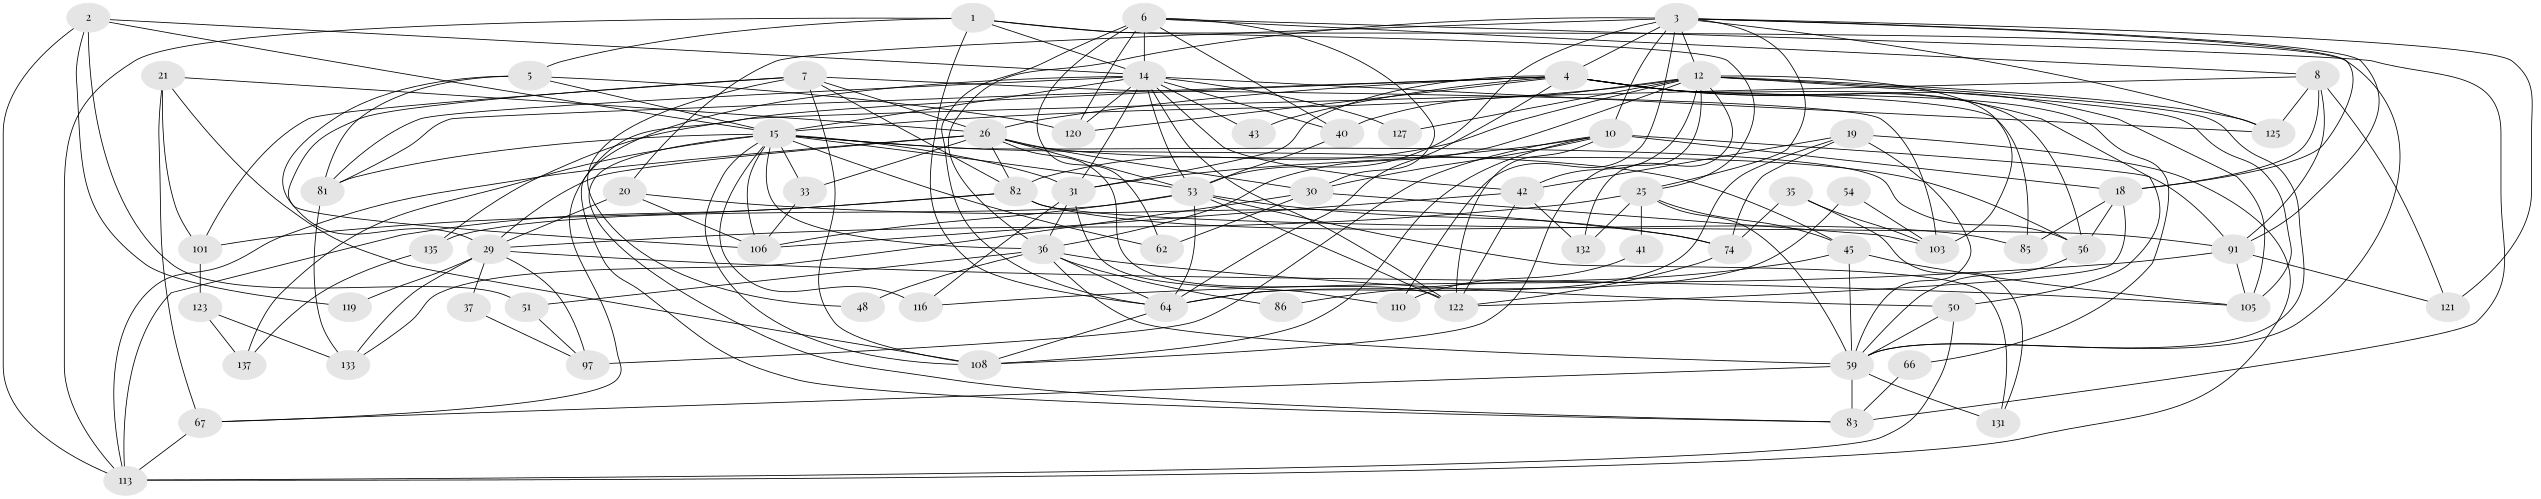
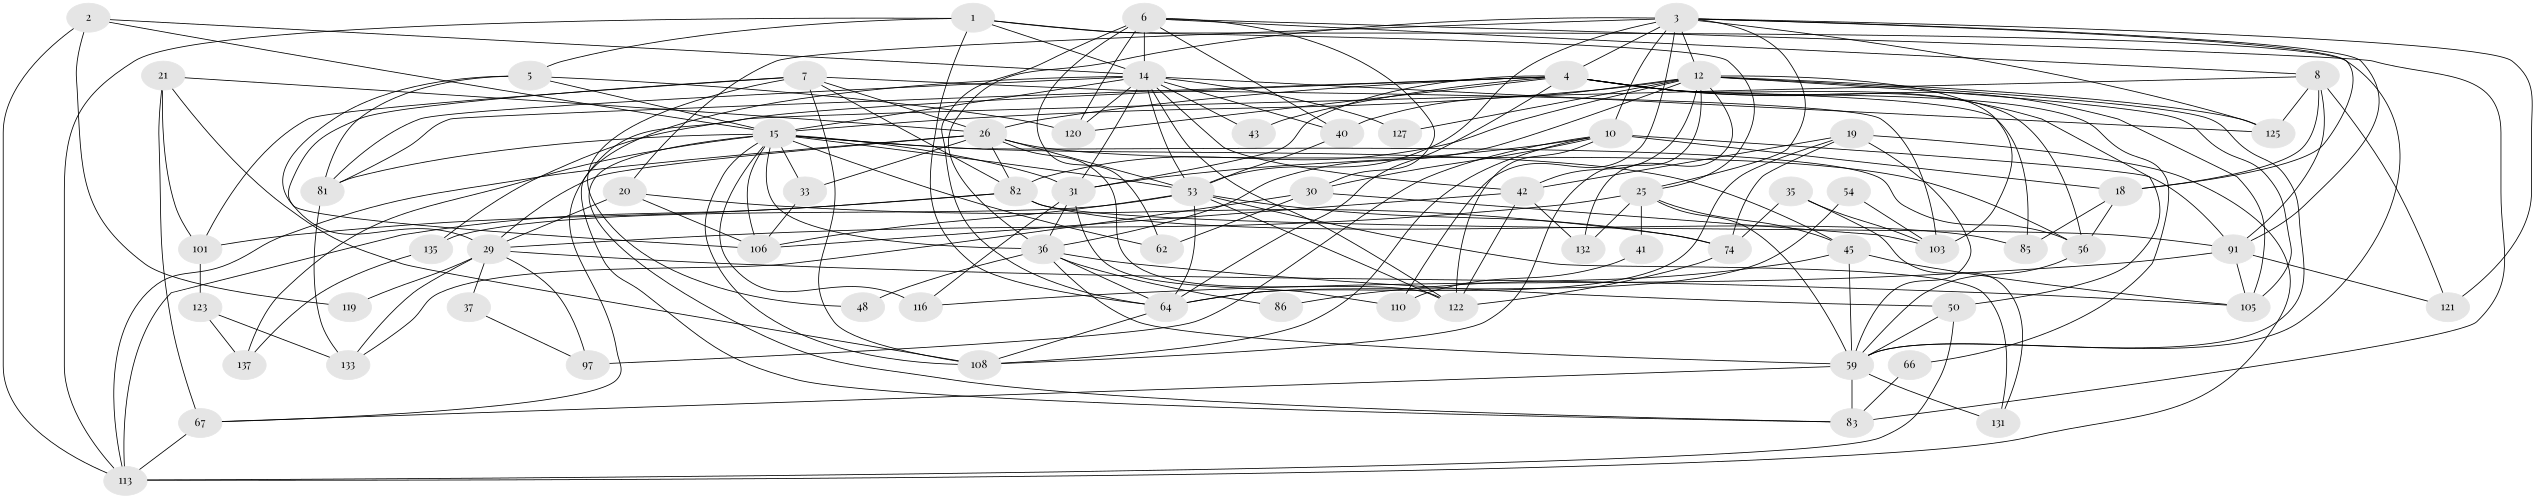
edge "26" -- "30": removed
edge "18" -- "122": removed
node "51": removed
